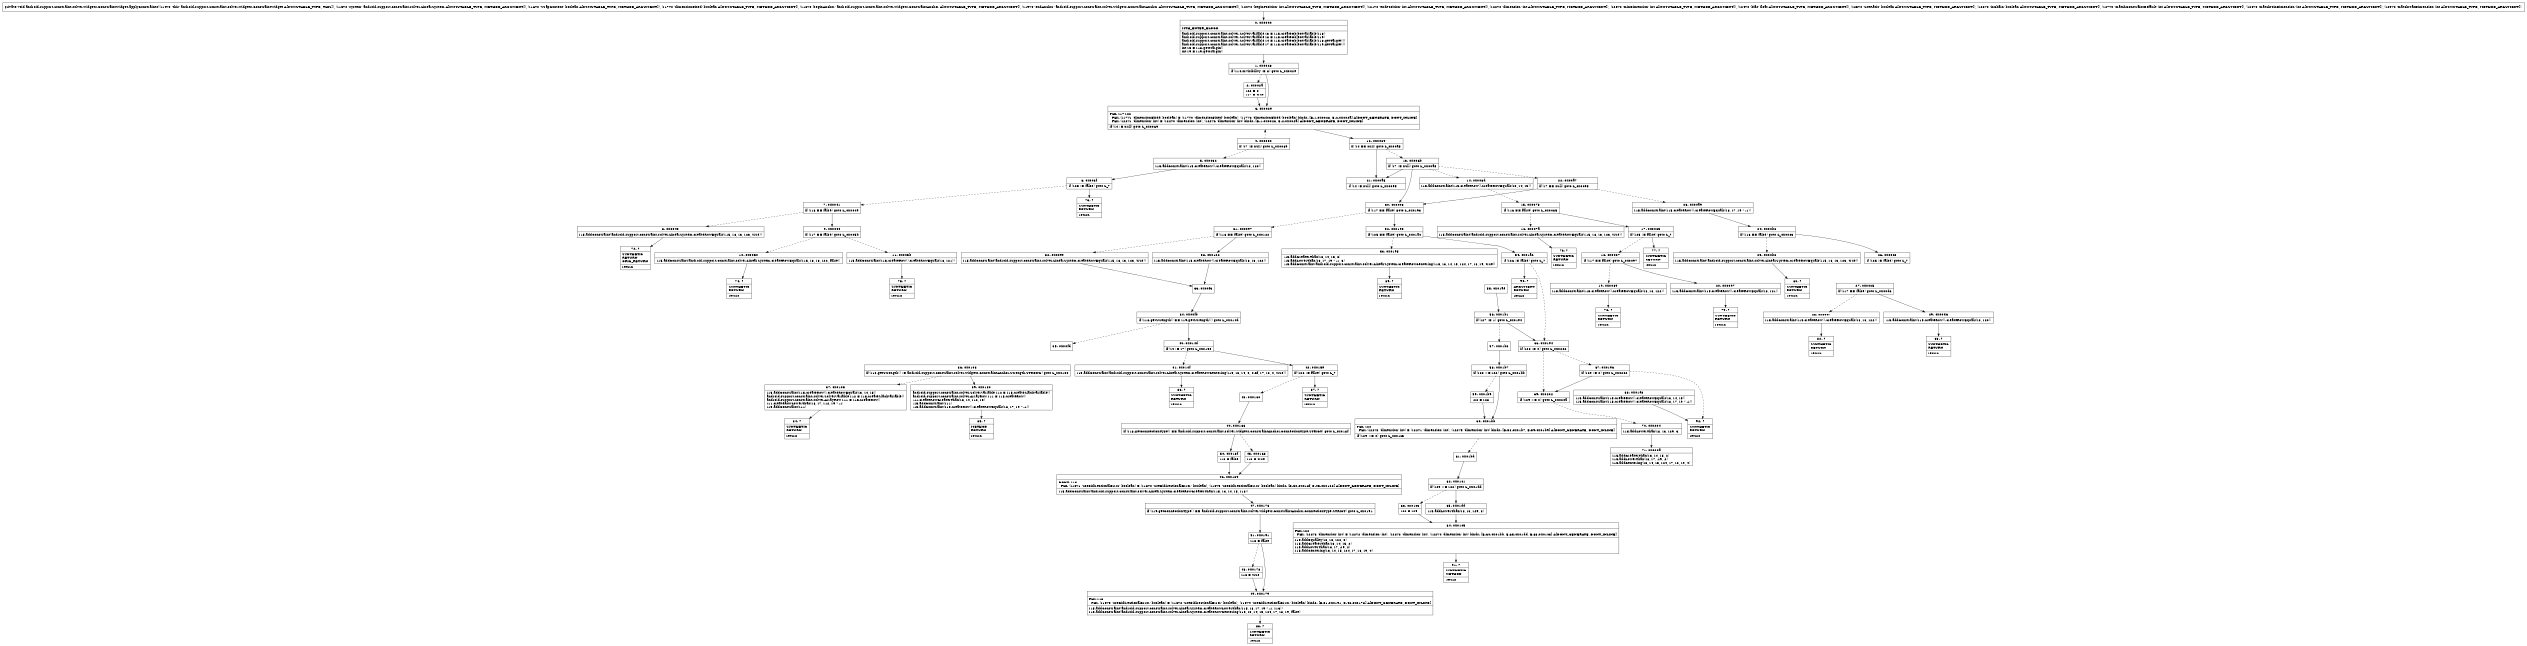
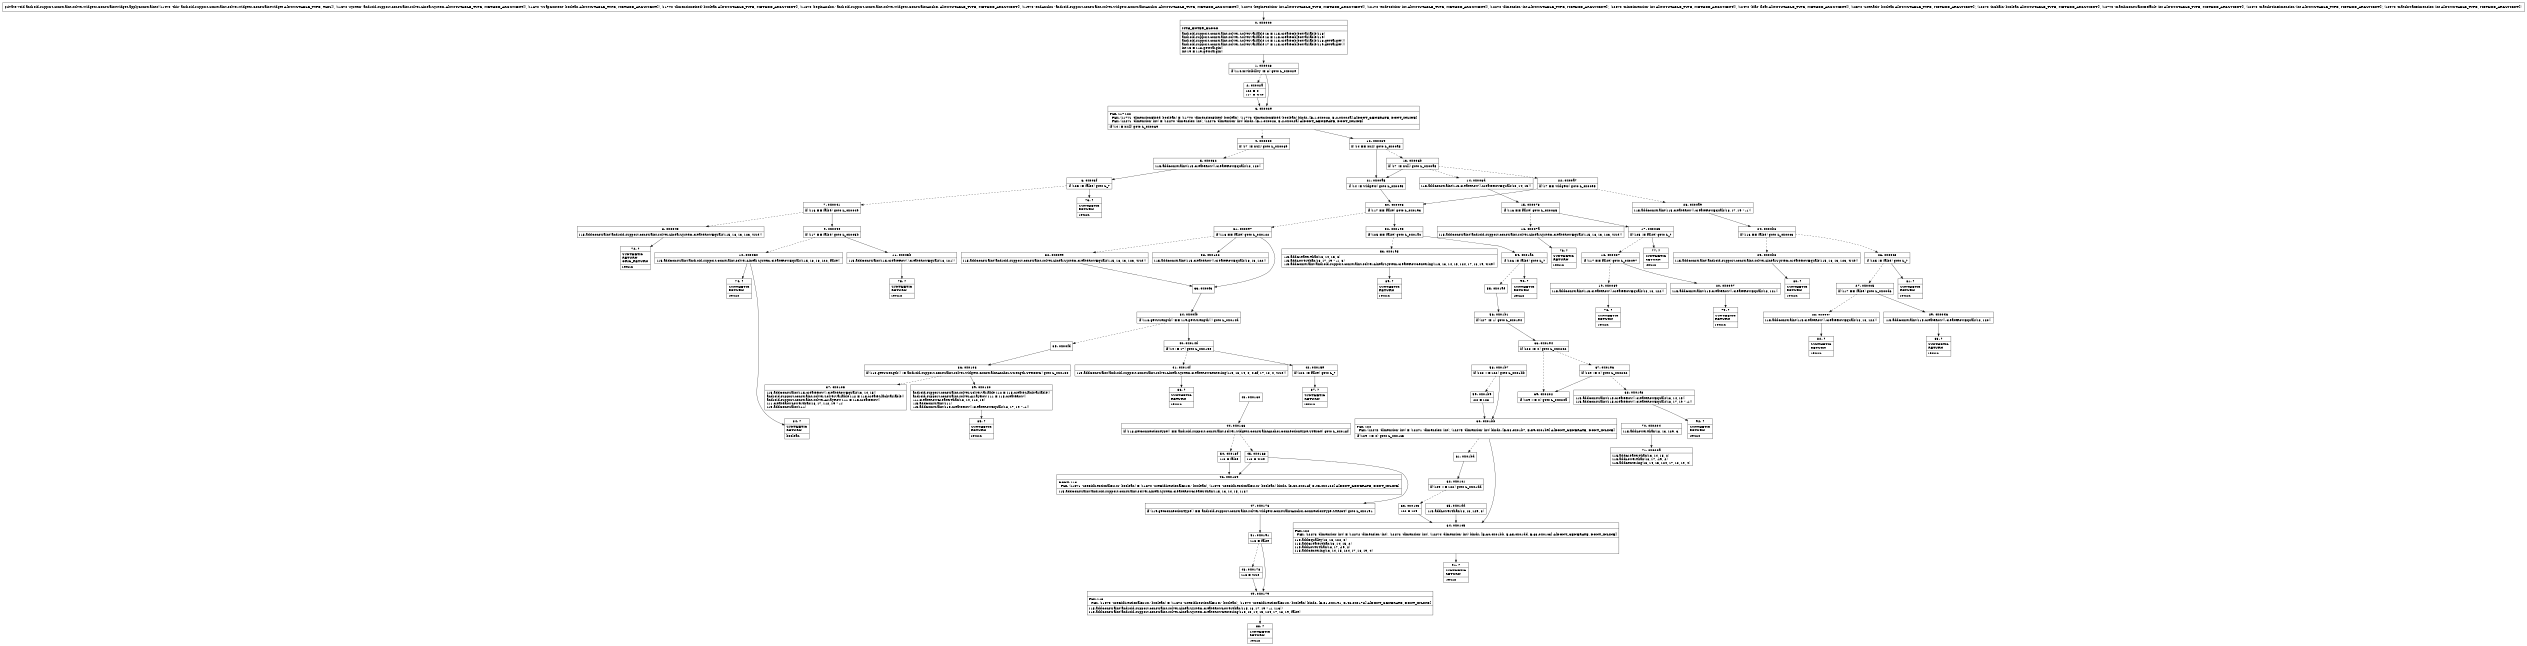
edge "4: 0x0030" -> "3: 0x002e": reversed
node "21: 0x00a5": text "if (r4 != null) goto L_0x00e5" -> "if (r4 != widgets) goto L_0x00e5"
edge "13: 0x006b" -> "30: 0x00e5": now "21: 0x00a5" -> "30: 0x00e5"
node "22: 0x00a7": text "if (r7 == null) goto L_0x00e5" -> "if (r7 == widgets) goto L_0x00e5"
edge "14: 0x006d" -> "15: 0x0078": style dashed -> solid
edge "24: 0x00b6" -> "26: 0x00c3": style solid -> dashed
edge "9: 0x004e" -> "11: 0x005b": style dashed -> solid
edge "26: 0x00c3" -> "27: 0x00c5": added
edge "38: 0x0122" -> "33: 0x00f3": now "31: 0x00e7" -> "33: 0x00f3"
node "90: ?": text "ARGUMENT" -> "SYNTHETIC"
node "81: ?": added
edge "54: 0x01ac" -> "66: 0x01e4": now "54: 0x01ac" -> "55: 0x01ae"
node "57: 0x01b3": removed
edge "35: 0x00fd" -> "36: 0x0103": added
edge "67: 0x01e6" -> "92: ?": now "67: 0x01e6" -> "68: 0x01e8"
edge "42: 0x015e" -> "43: 0x0160": removed
edge "37: 0x0105" -> "84: ?": now "10: 0x0050" -> "84: ?"
edge "69: 0x0202" -> "70: 0x0204": removed
node "85: ?": text "METHOD" -> "SYNTHETIC"
node "84: ?": text "return" -> "boolean"
edge "44: 0x0166" -> "50: 0x018f": style solid -> dashed
edge "60: 0x01bb" -> "64: 0x01c5": added
edge "62: 0x01c1" -> "65: 0x01dd": removed
edge "46: 0x0169" -> "47: 0x0176": now "45: 0x0168" -> "47: 0x0176"
node "91: ?": text "METHOD" -> "RETURN"
